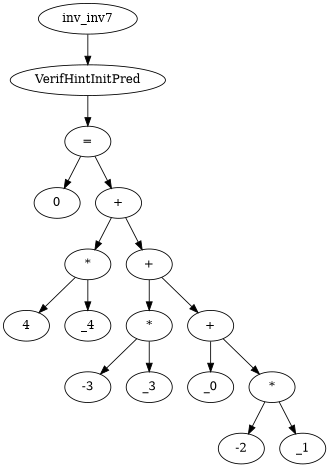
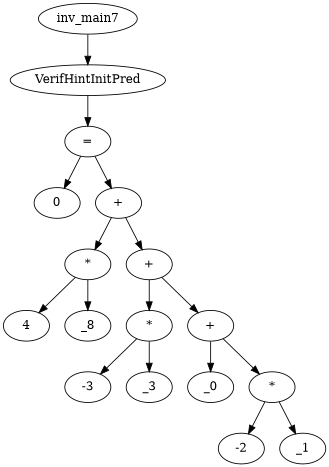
node "inv_inv7": label "inv_inv7" -> "inv_main7"
node "_4": label "_4" -> "_8"
